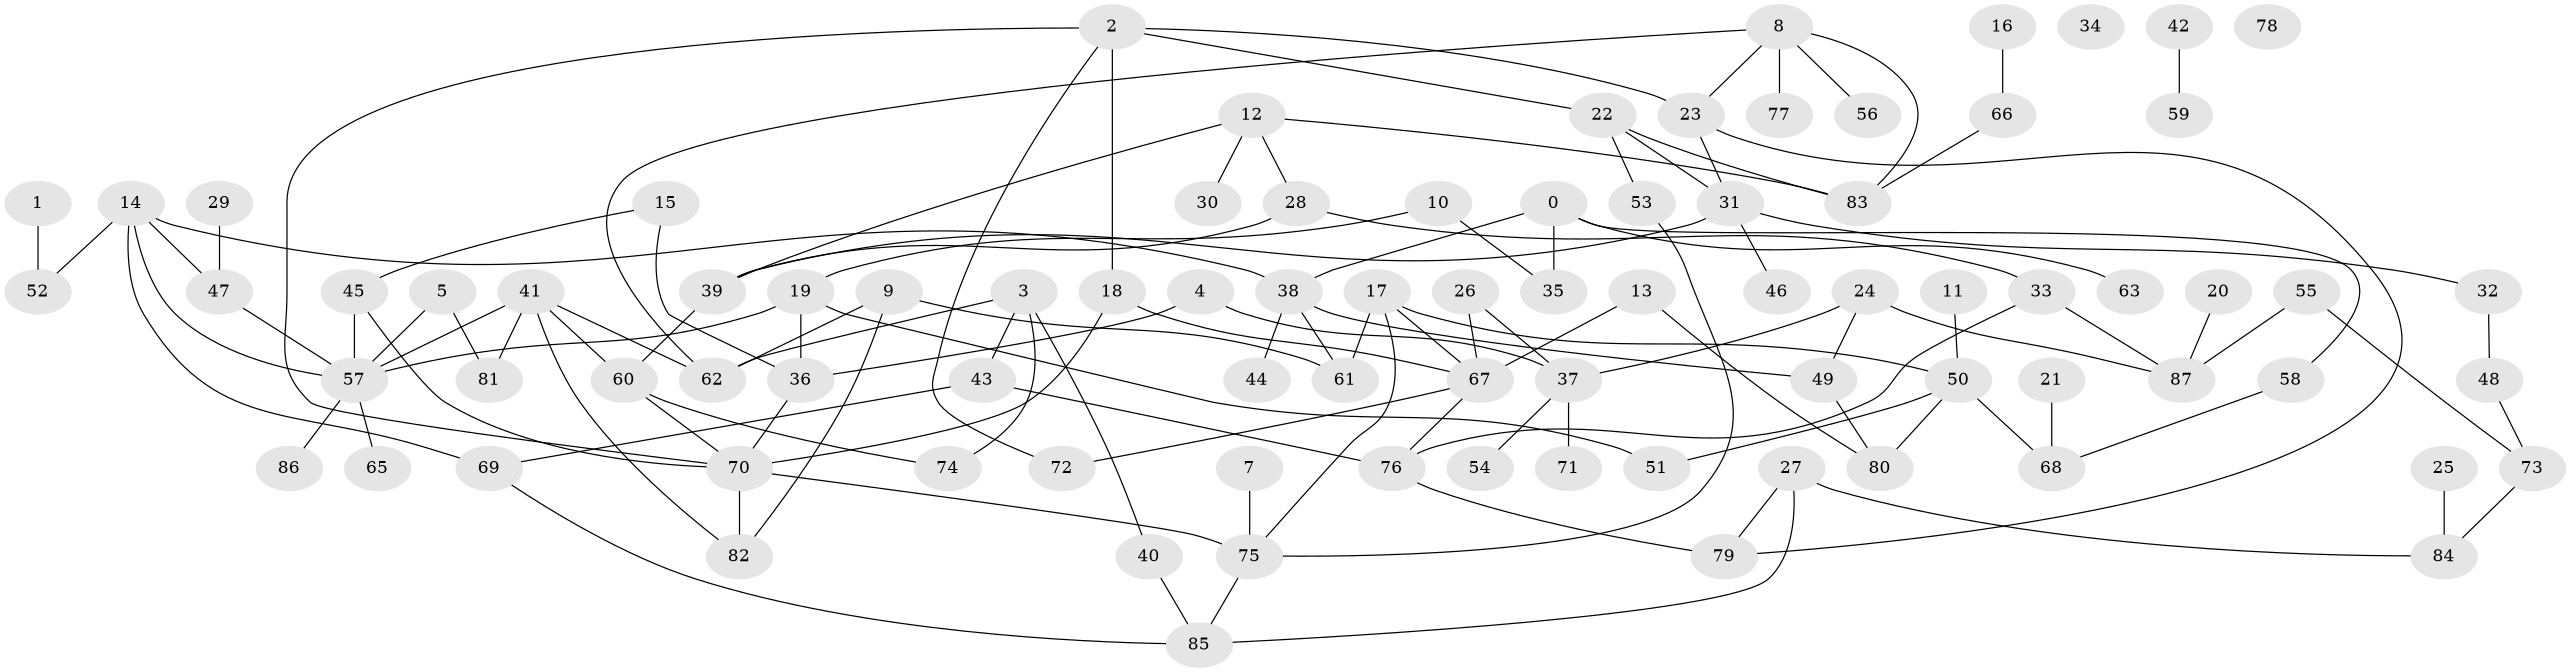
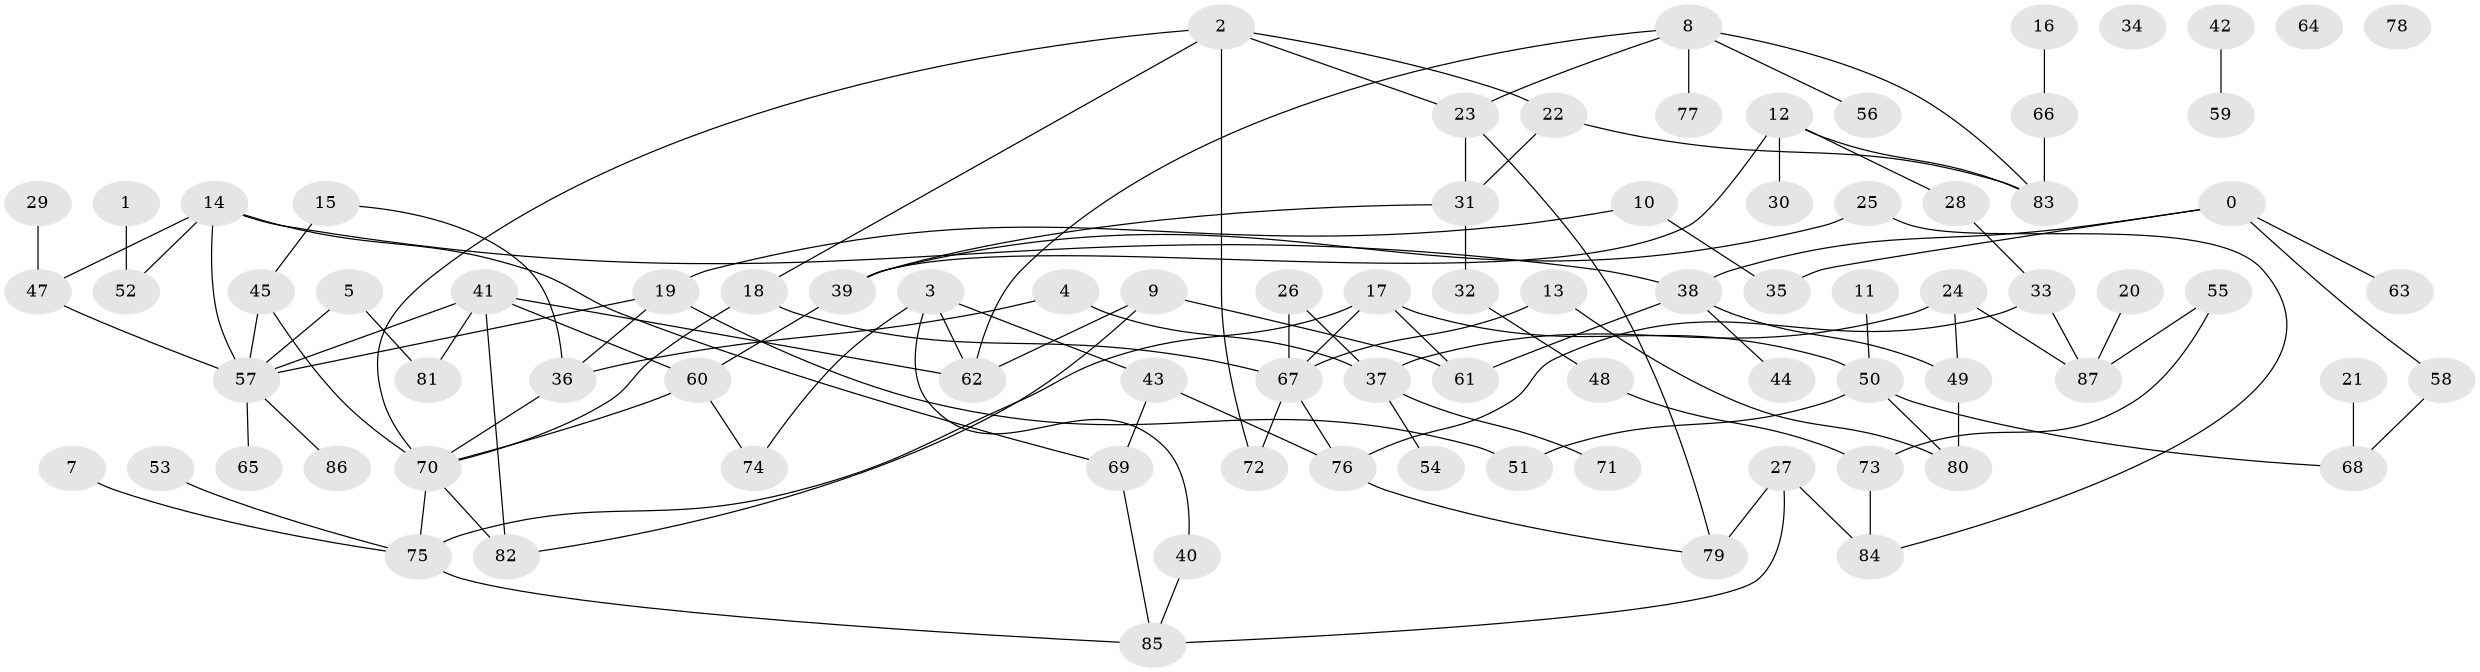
node "64": added
edge "22" -- "53": removed
edge "28" -- "39": now "25" -- "39"
node "46": removed
